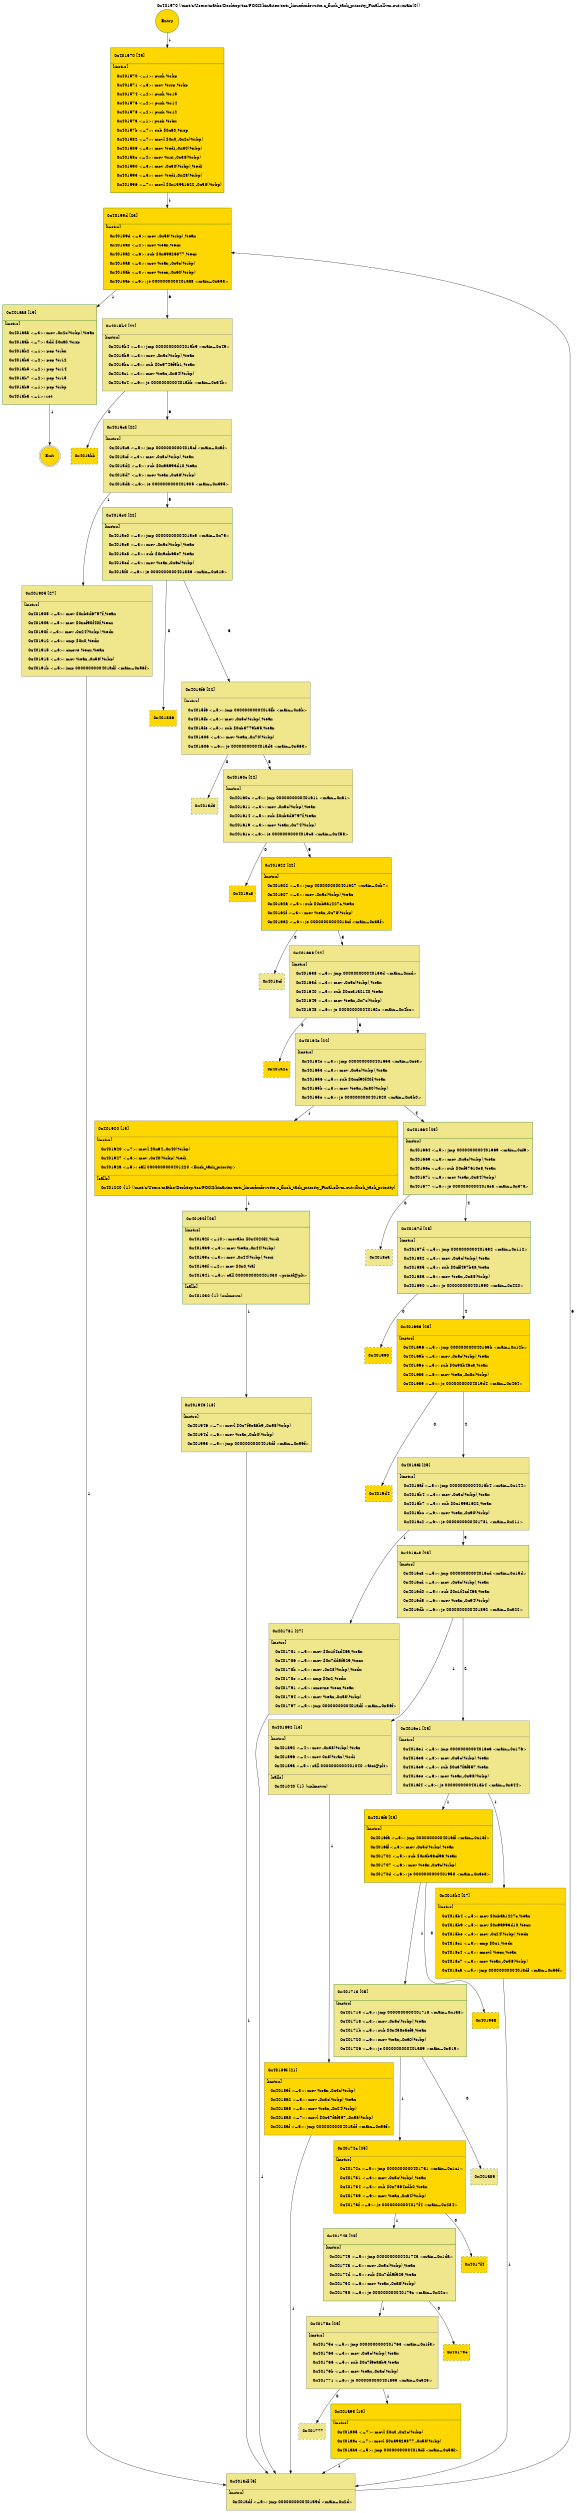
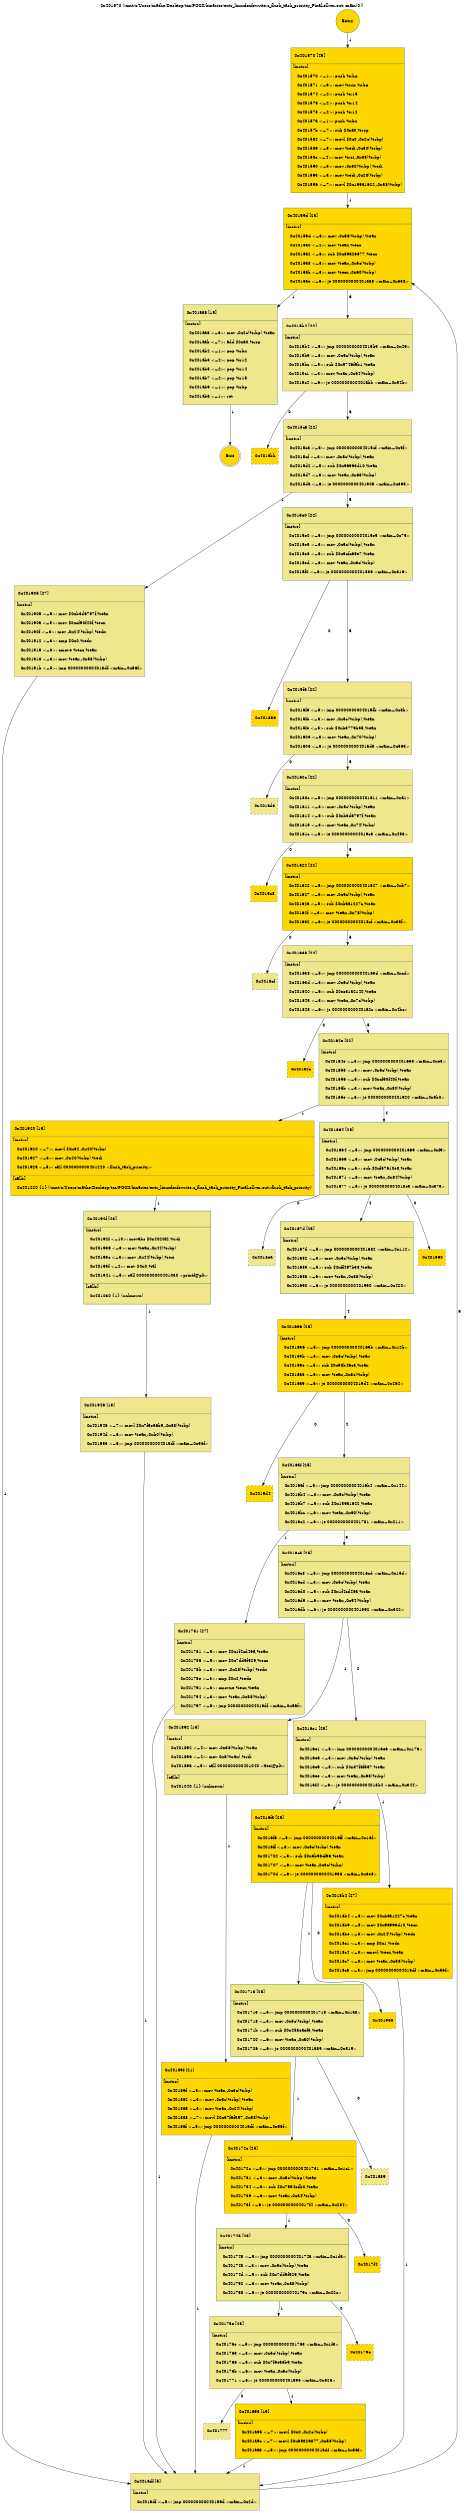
edge "0x40167d [25]" -> "0x401990": now "0x401664 [25]" -> "0x401990"
